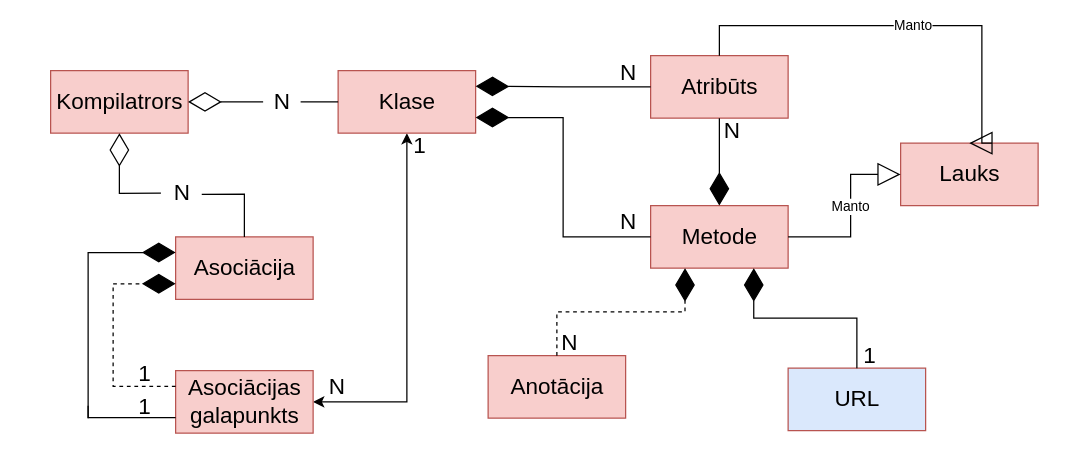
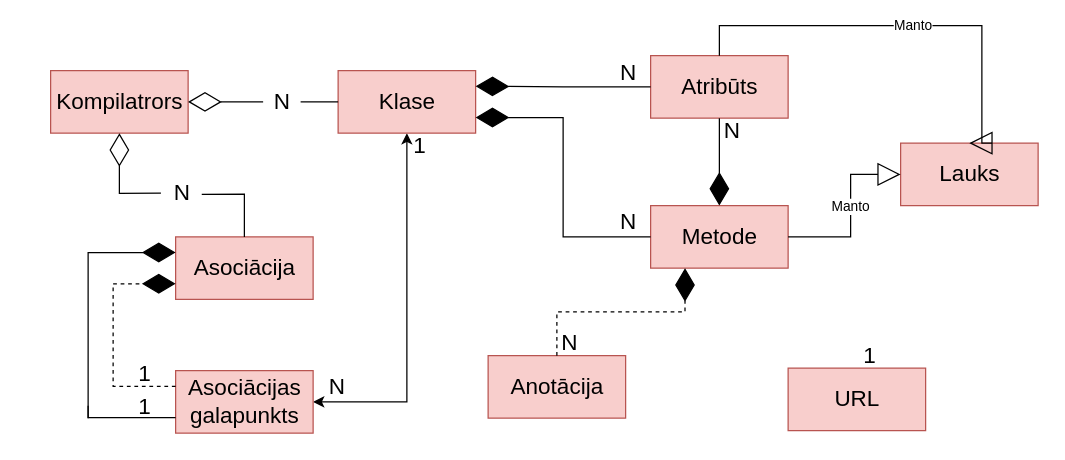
edge "URL" -> "Metode": removed
node "URL": fillcolor #dae8fc -> #f8cecc
